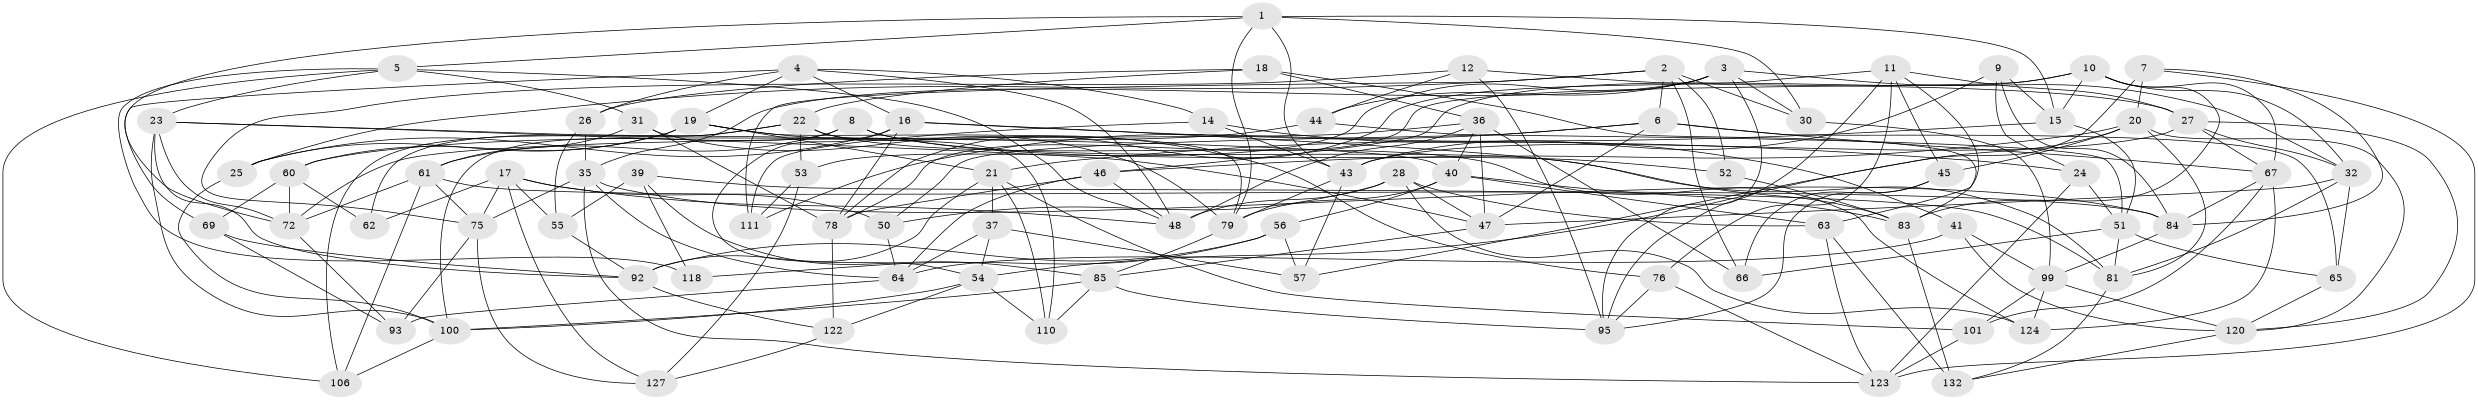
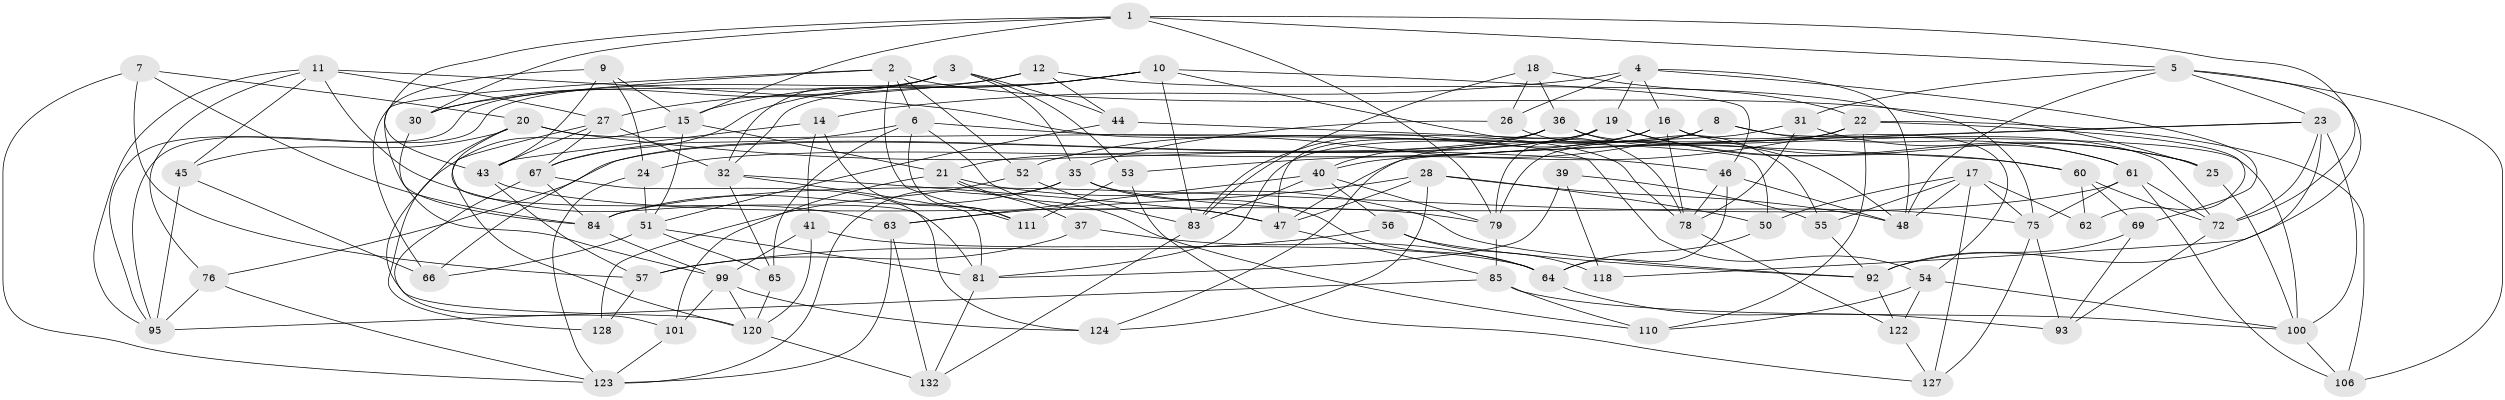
edge "39" -- "85": removed
edge "37" -- "54": removed
node "128": added
